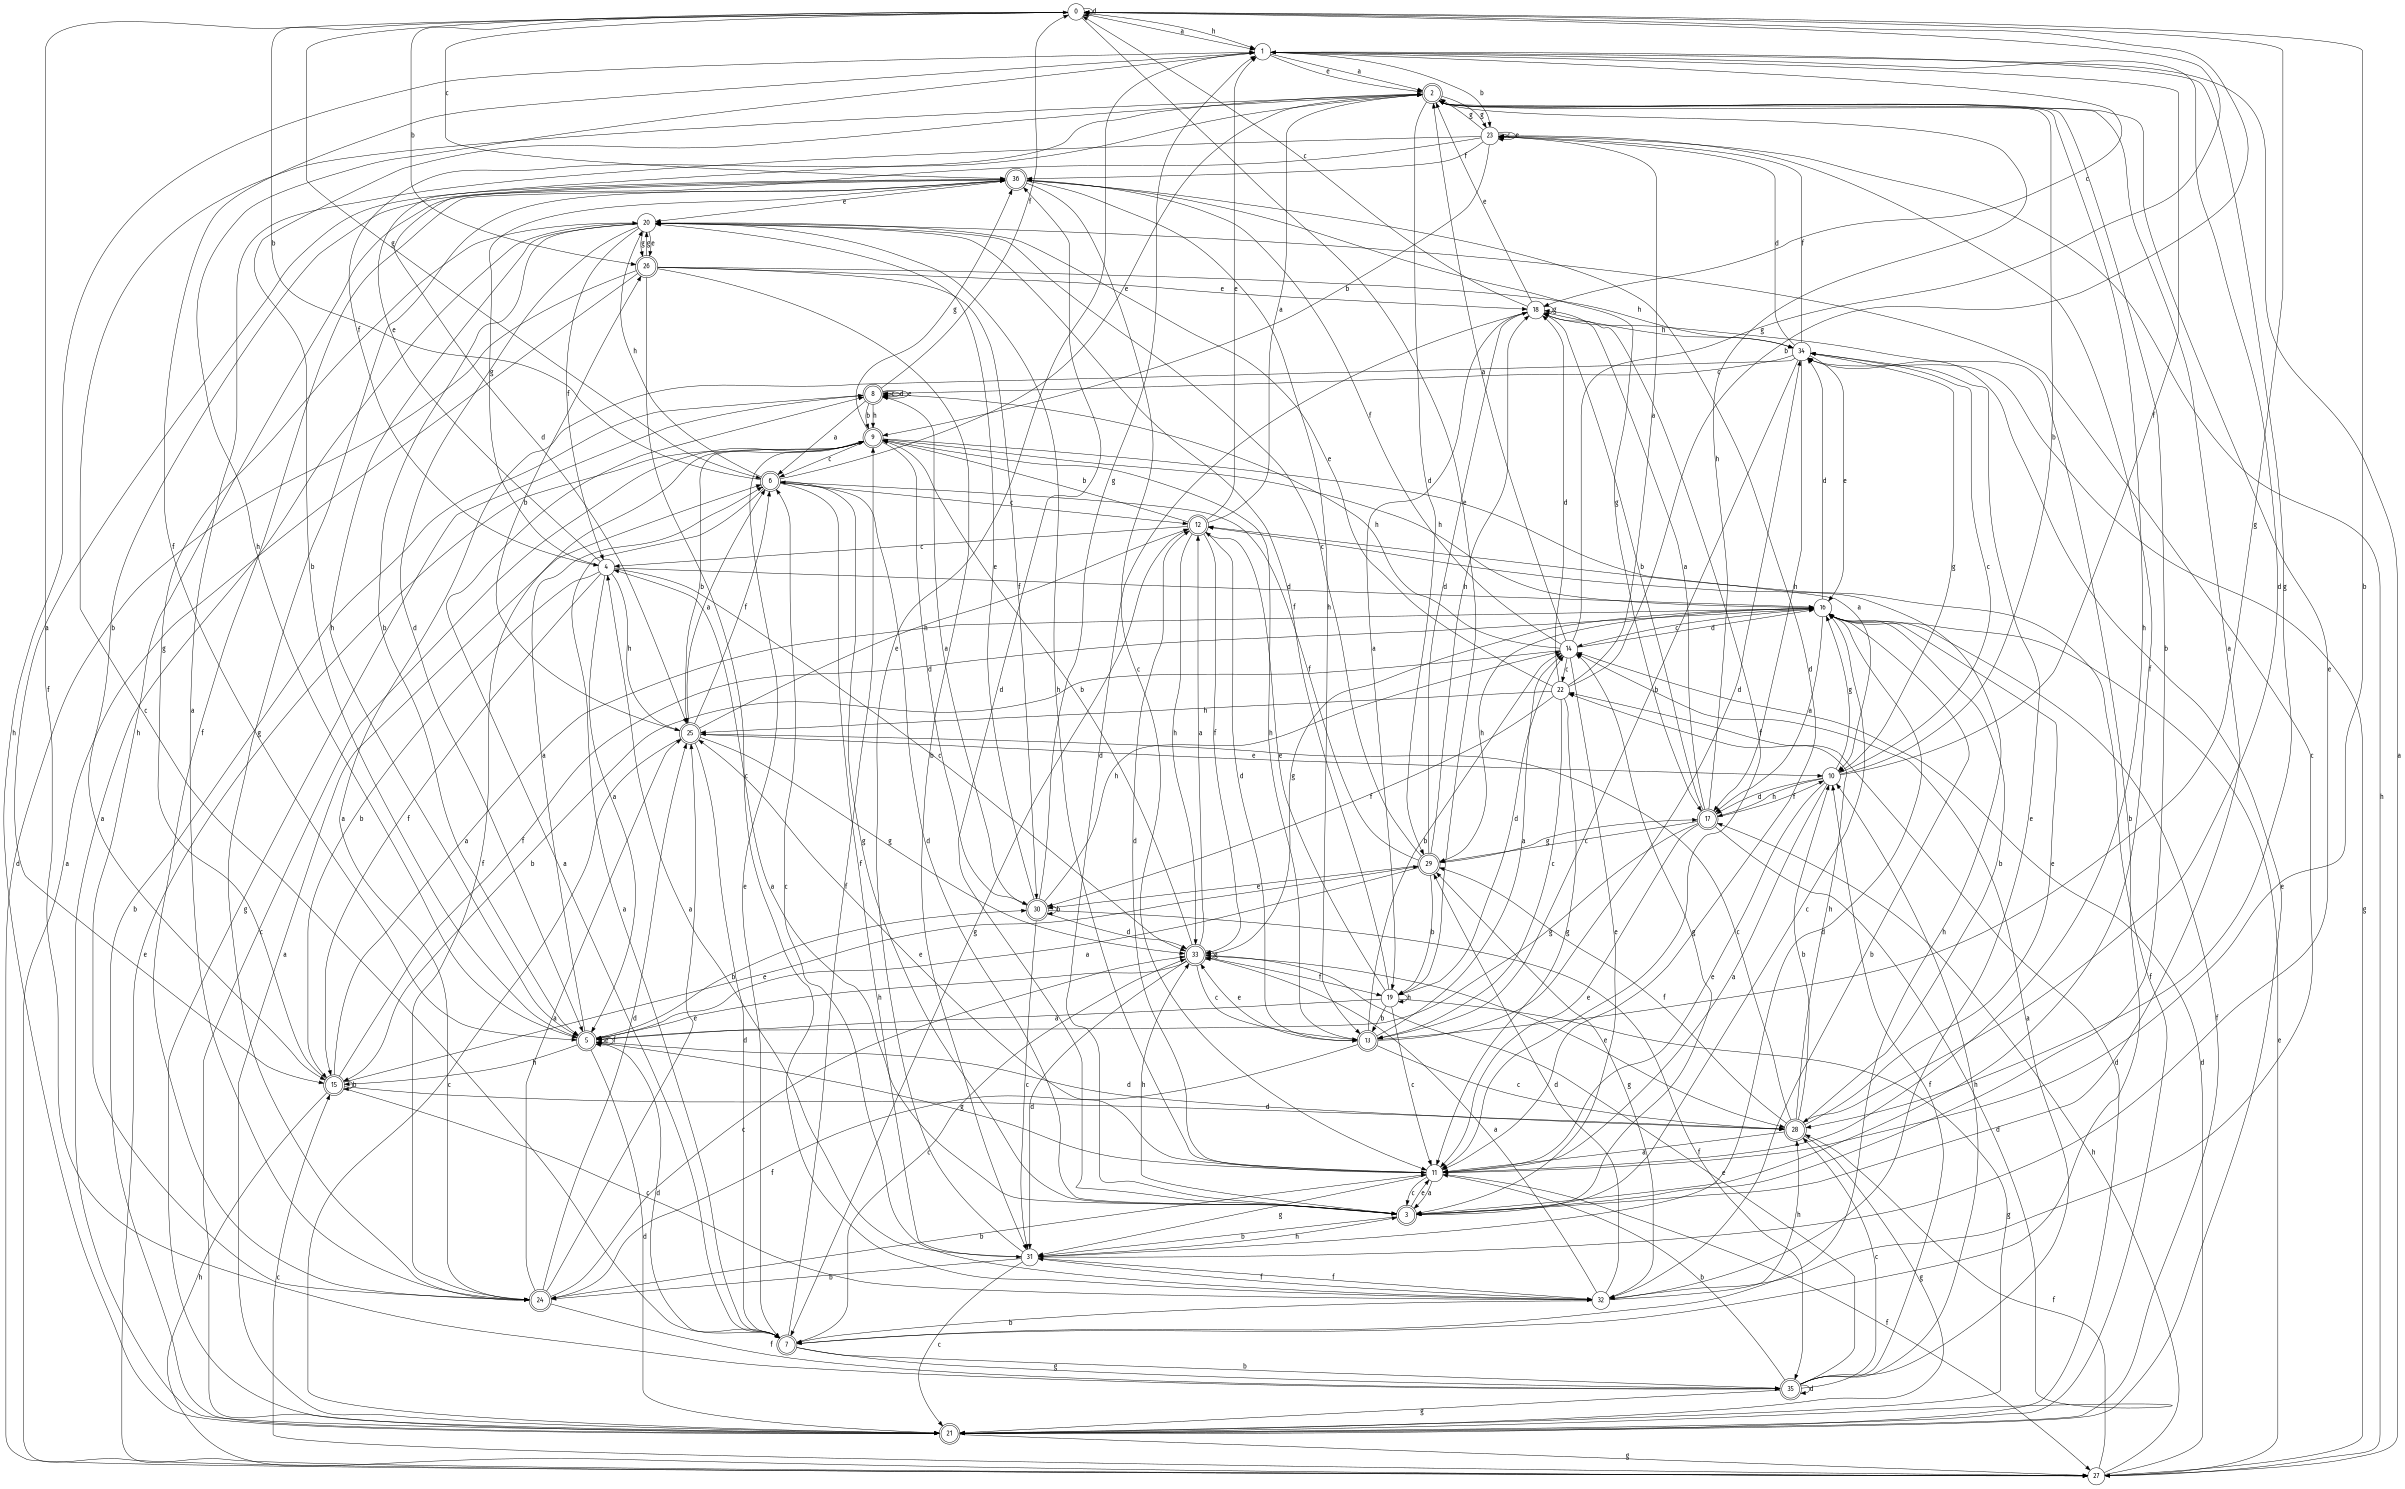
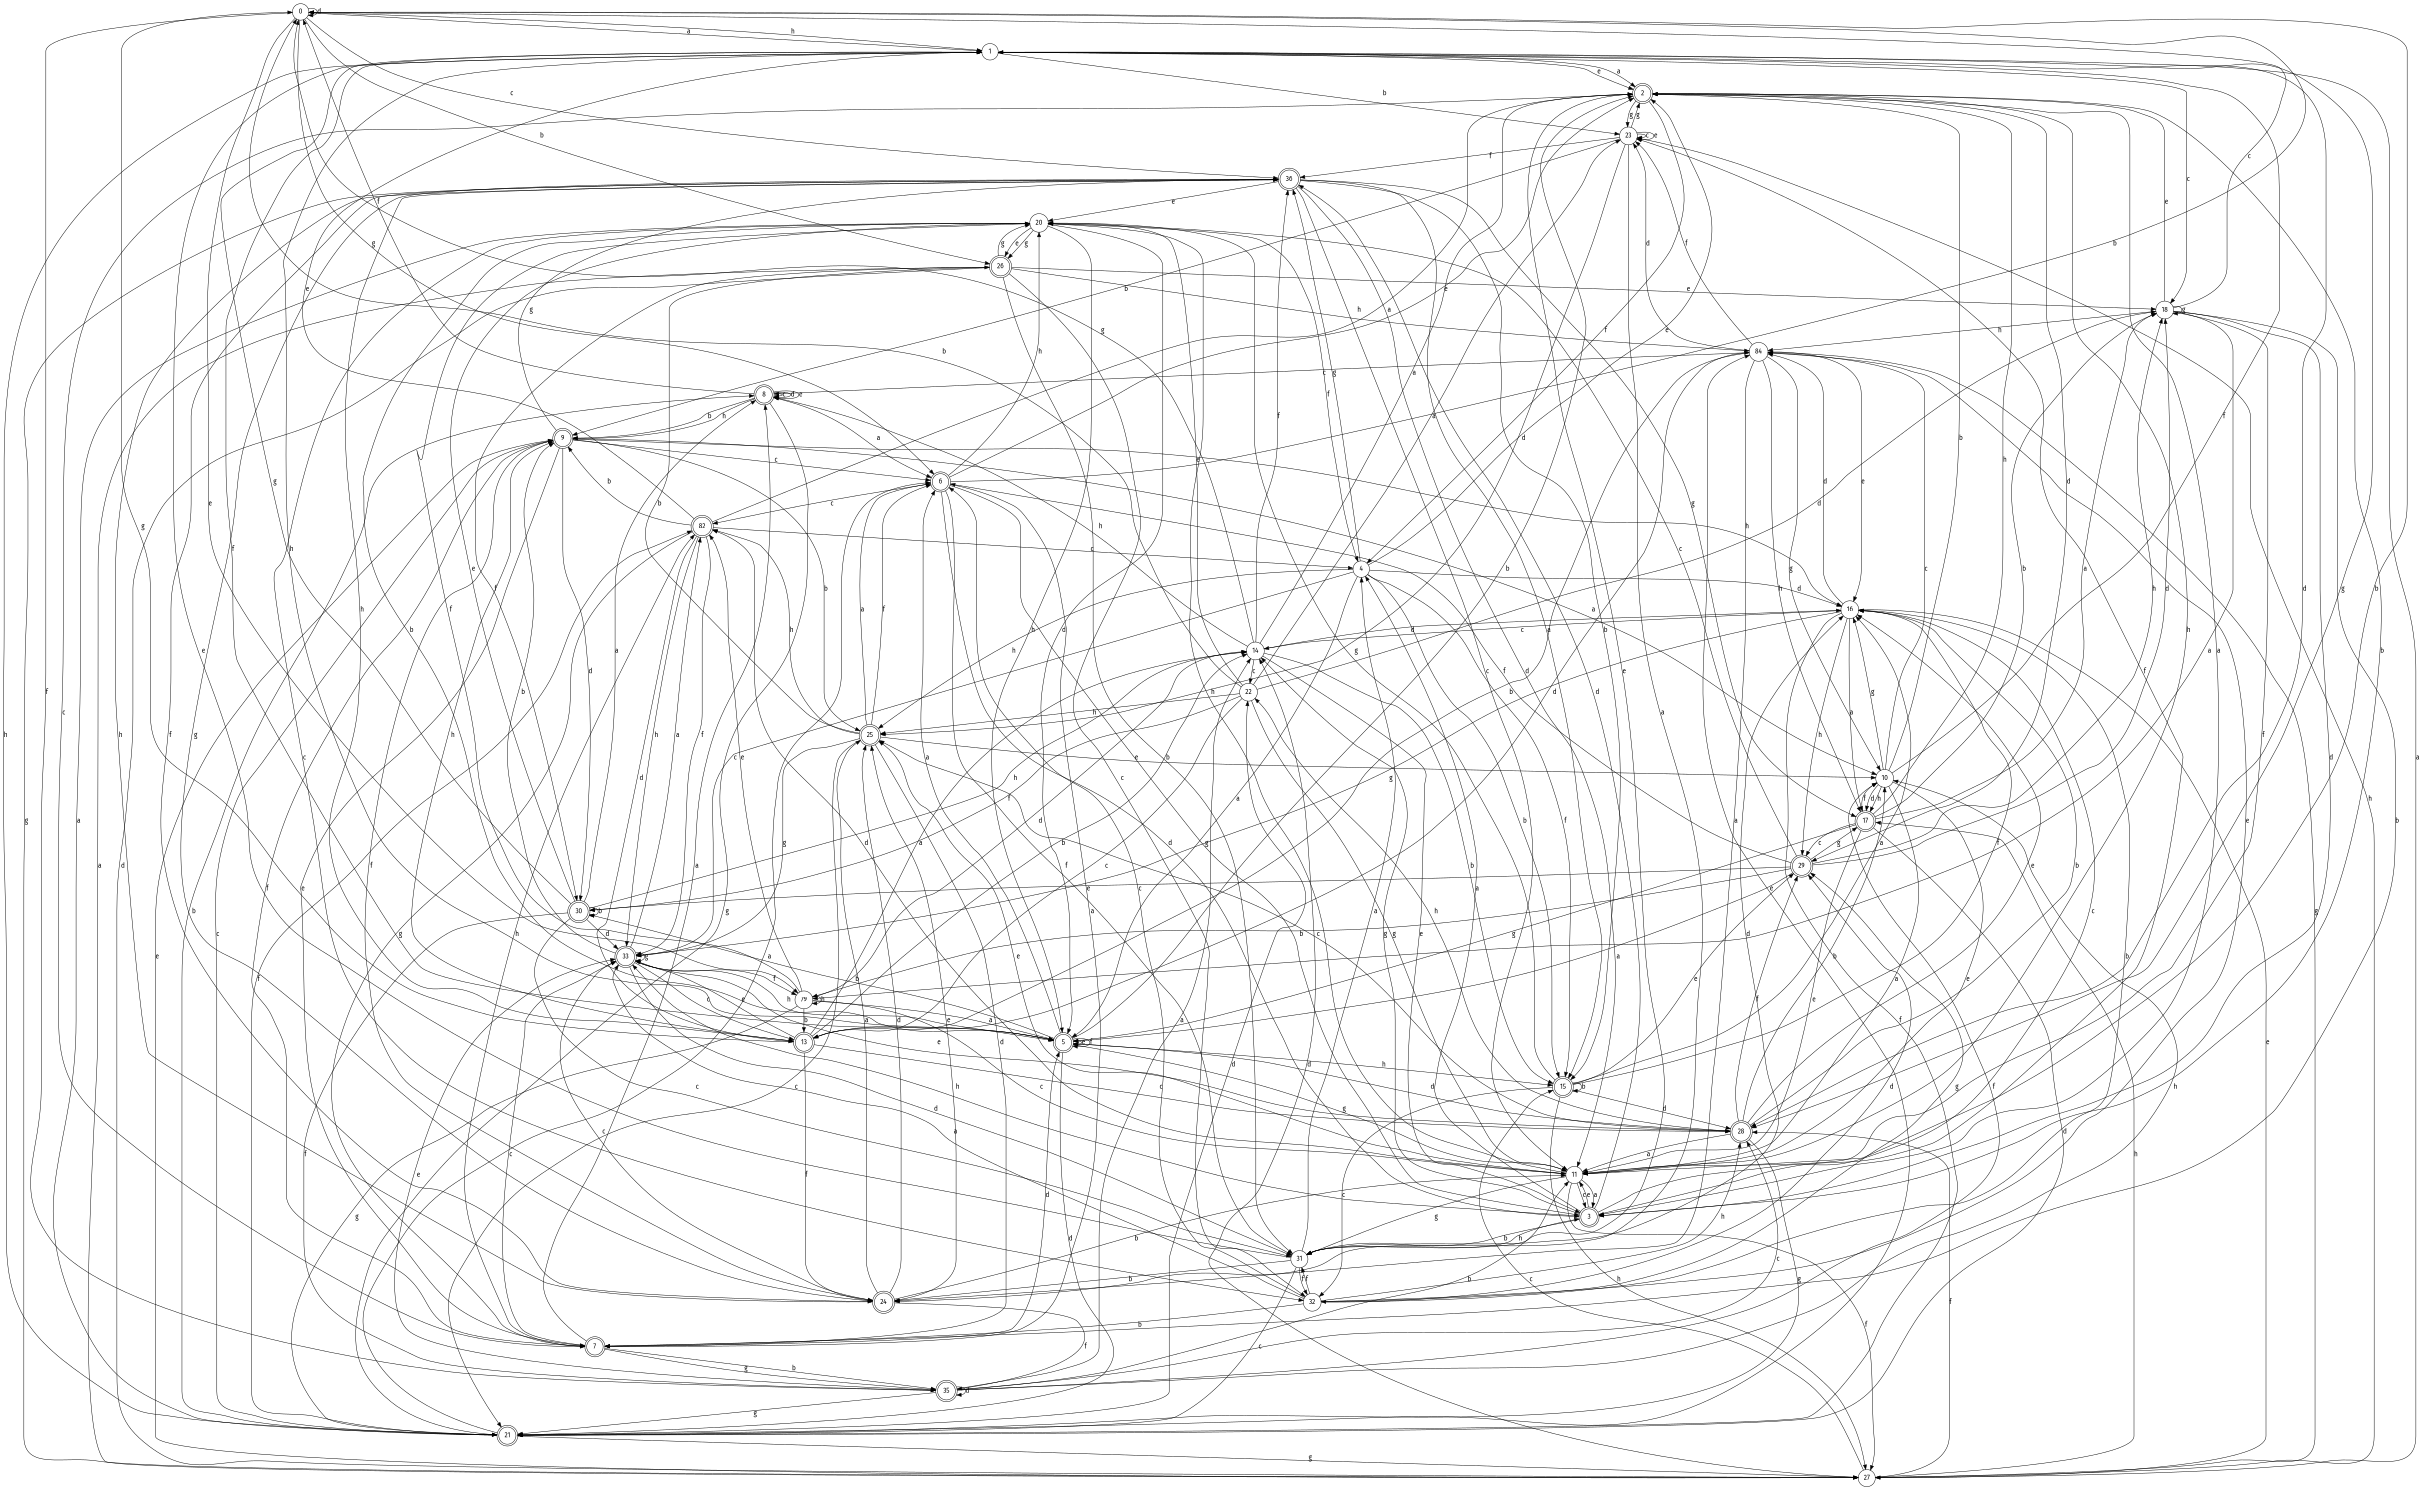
node "34": label "34" -> "84"
node "12": label "12" -> "82"
node "19": label "19" -> "79"
edge "36" -> "27": added, label "g"
